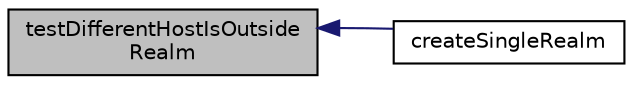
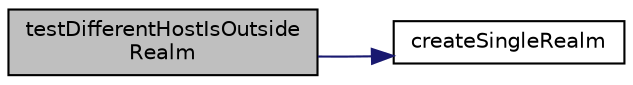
edge "createSingleRealm" -> "testDifferentHostIsOutside Realm": reversed
